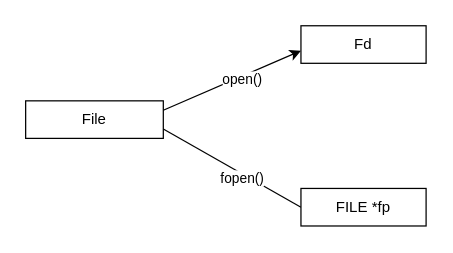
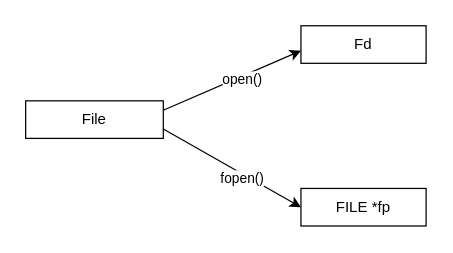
edge "File" -- "FILE *fp": arrowhead none -> classic
